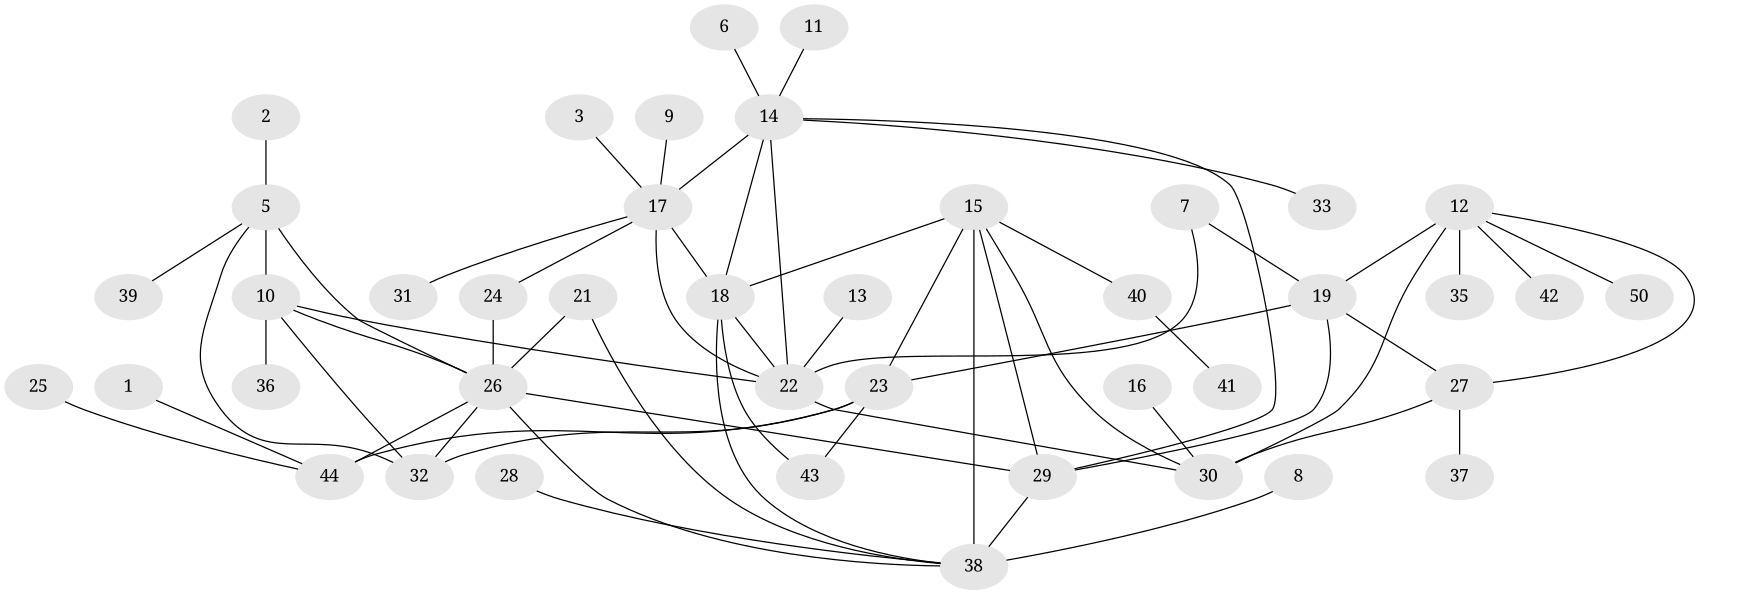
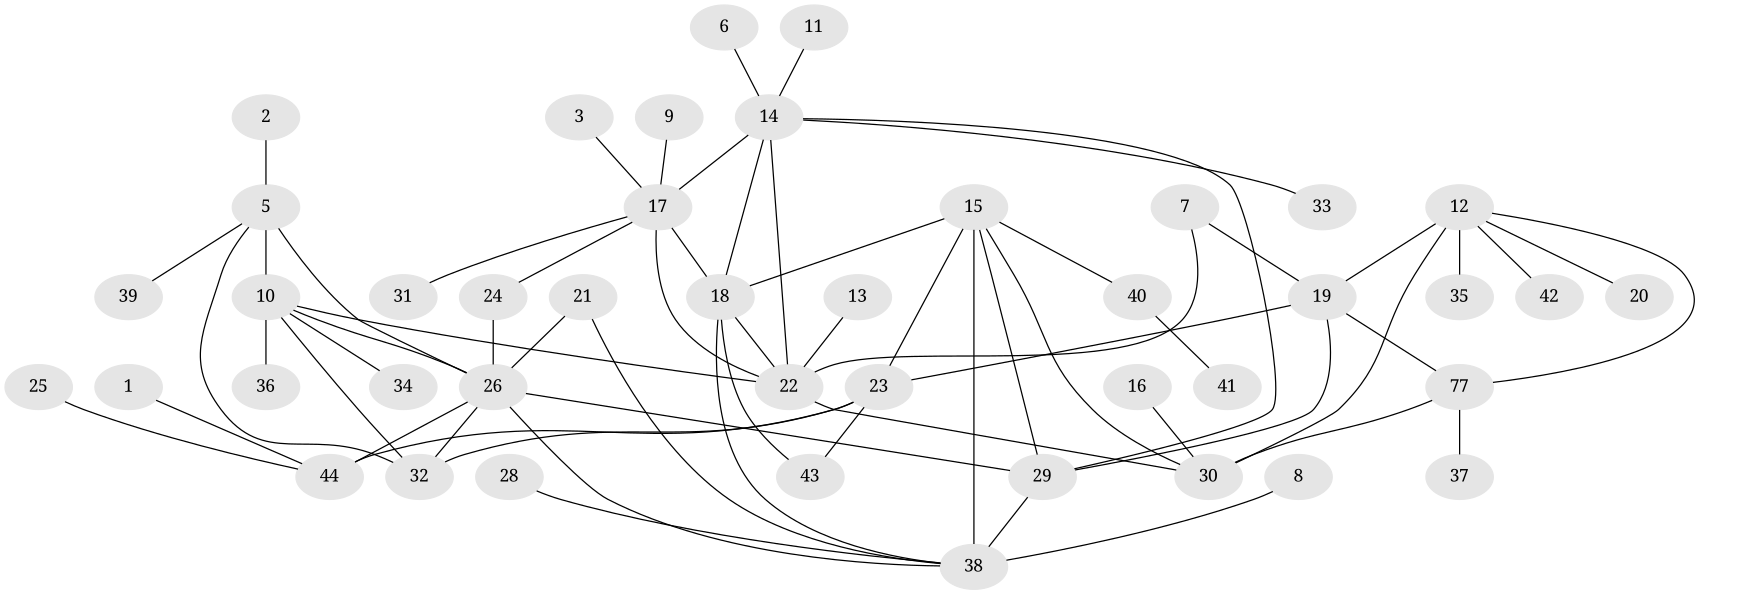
node "50": label "50" -> "20"
node "34": added
node "27": label "27" -> "77"
